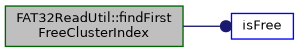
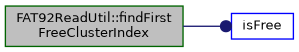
node "FAT32ReadUtil::findFirst FreeClusterIndex": label "FAT32ReadUtil::findFirst FreeClusterIndex" -> "FAT92ReadUtil::findFirst FreeClusterIndex"
